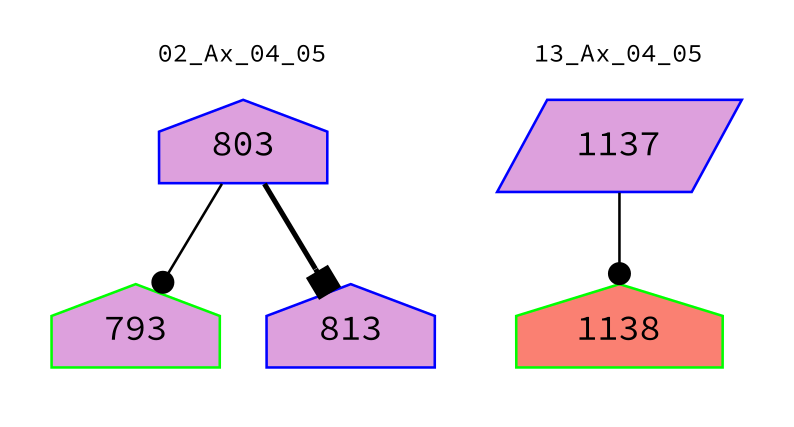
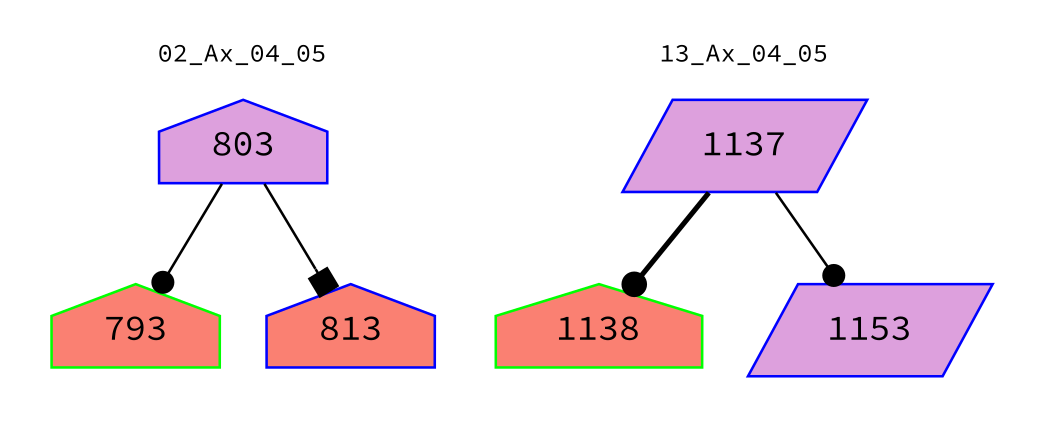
edge "803" -> "813": style bold -> solid
edge "1137" -> "1138": style solid -> bold
node "793": fillcolor plum -> salmon
node "813": fillcolor plum -> salmon
node "1153": added
